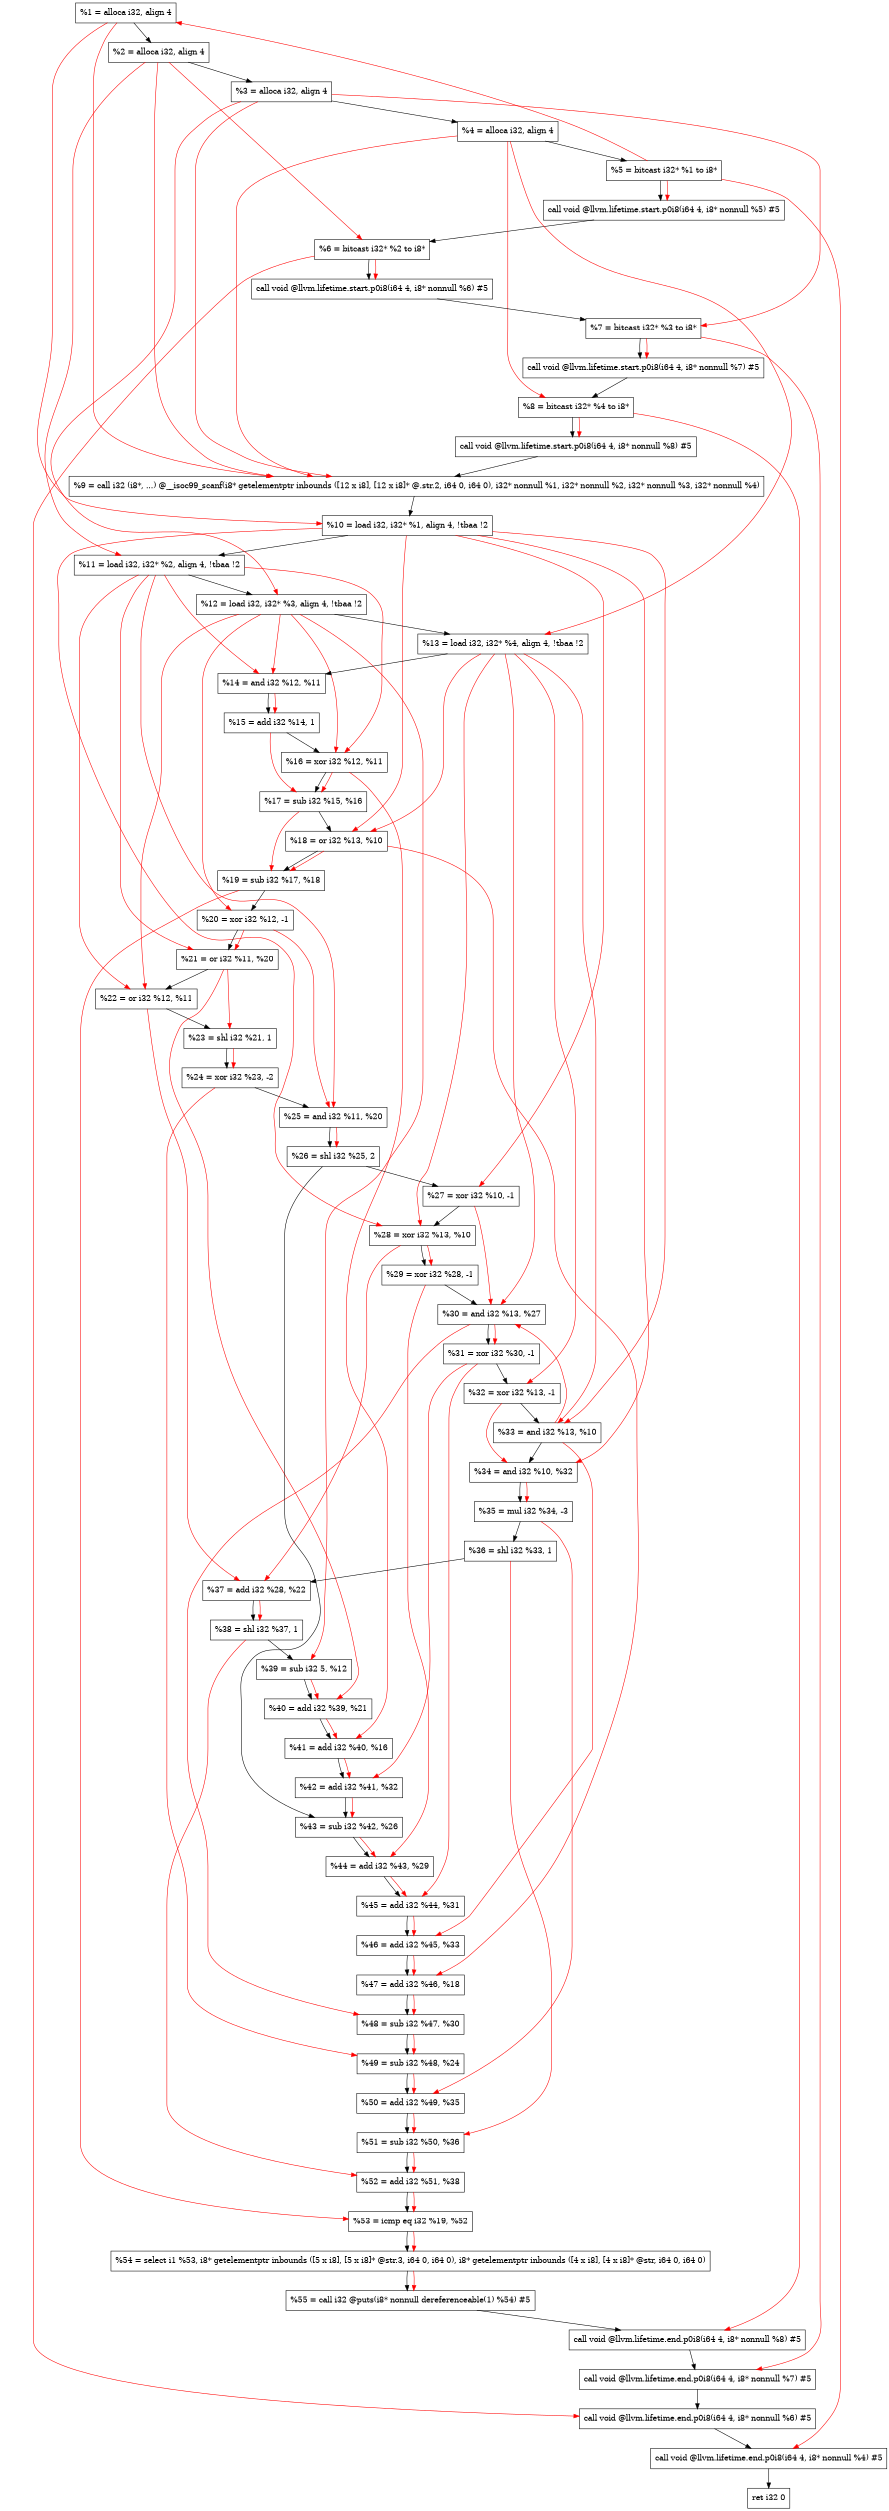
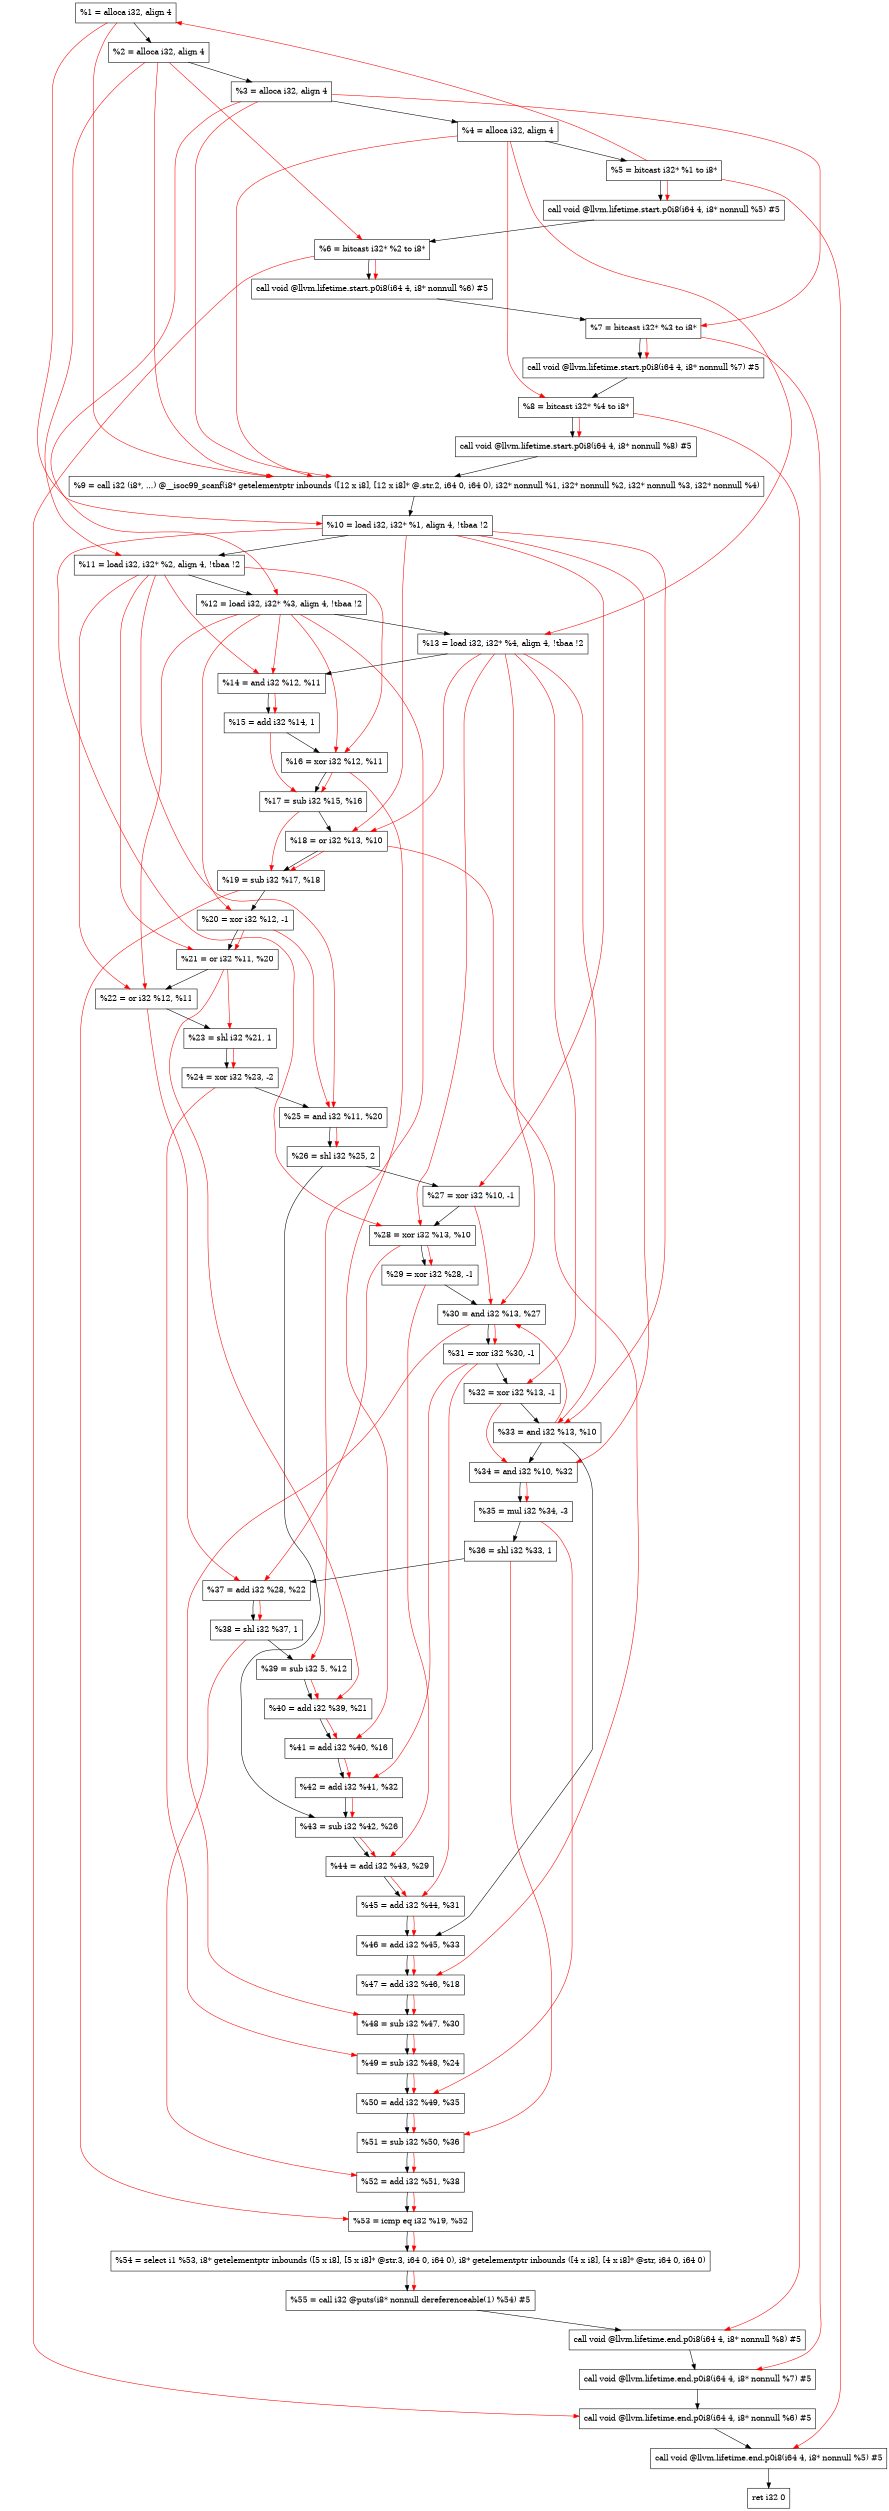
edge "%33 = and i32 %13, %10" -> "%46 = add i32 %45, %33": color red -> black
node "call void @llvm.lifetime.end.p0i8(i64 4, i8* nonnull %4) #5": label "call void @llvm.lifetime.end.p0i8(i64 4, i8* nonnull %4) #5" -> "call void @llvm.lifetime.end.p0i8(i64 4, i8* nonnull %5) #5"
